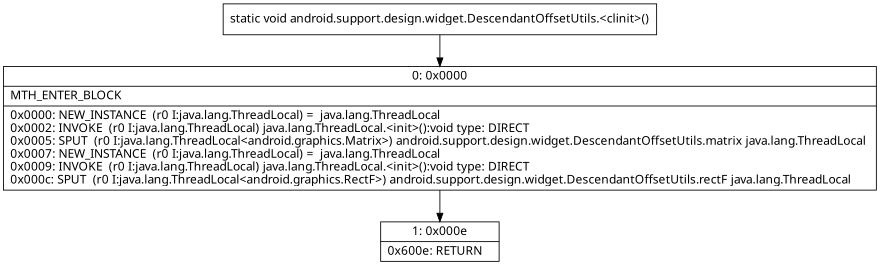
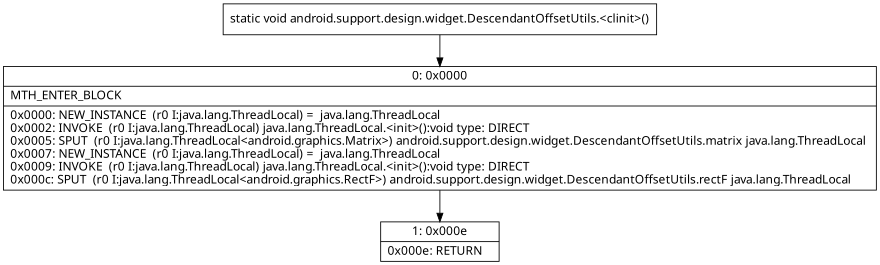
node "1: 0x000e": text "0x600e: RETURN" -> "0x000e: RETURN"
